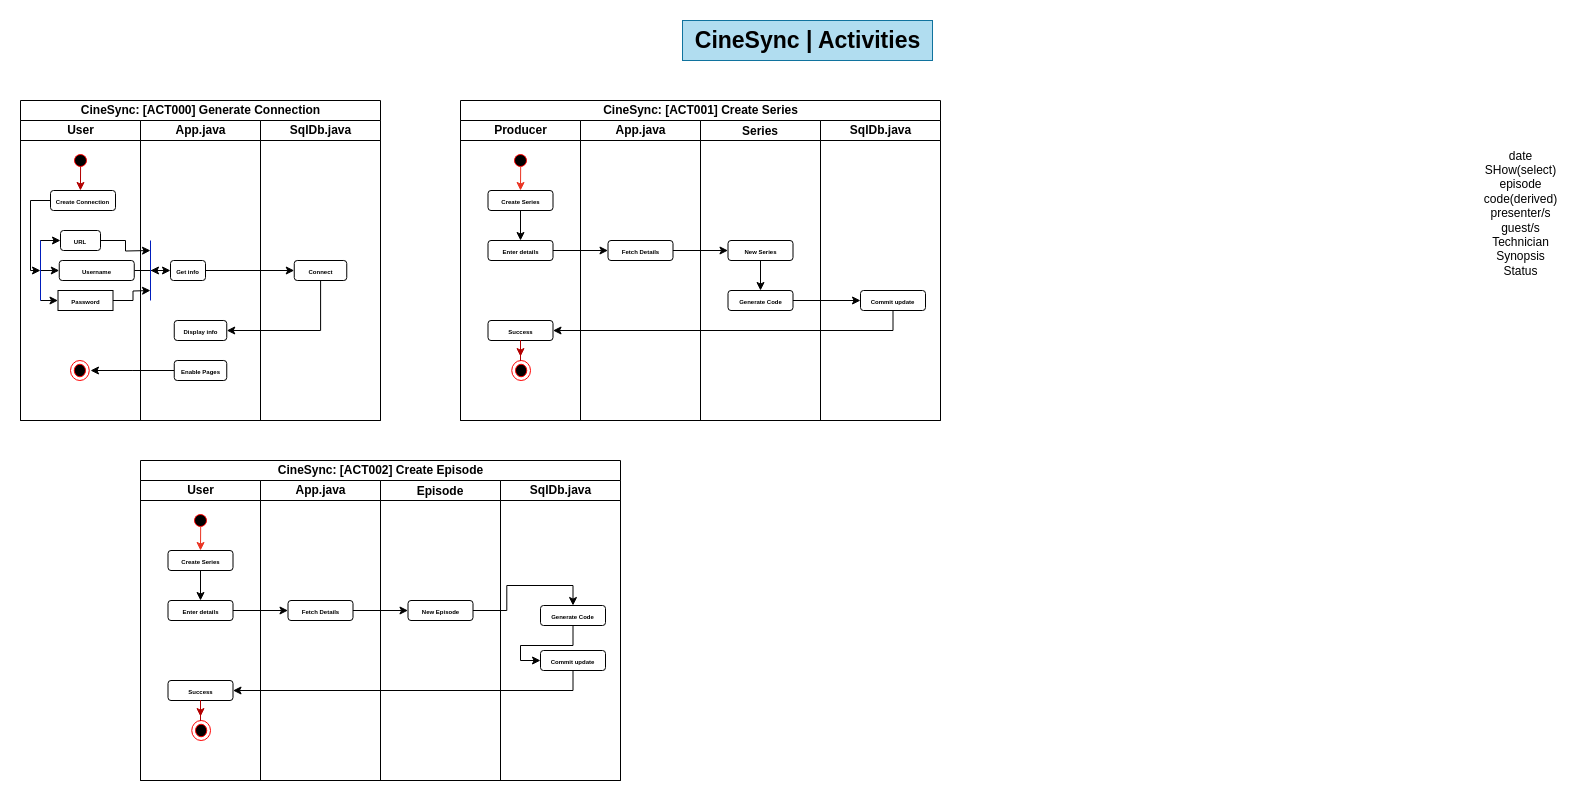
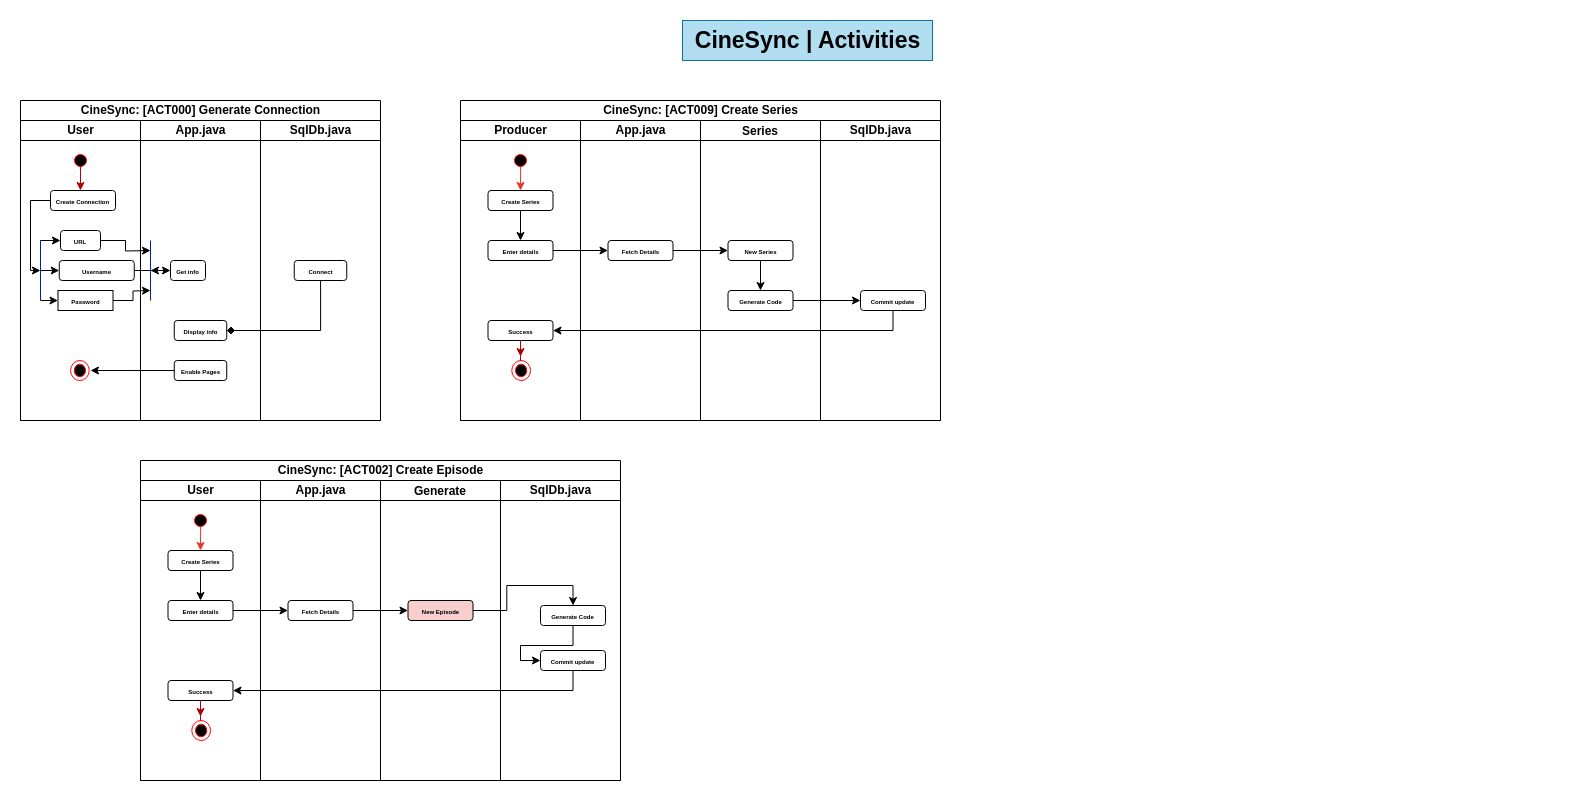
node "CineSync: [ACT001] Create Series": label "CineSync: [ACT001] Create Series" -> "CineSync: [ACT009] Create Series"
node "date SHow(select) episode code(derived) presenter/s guest/s Technician Synopsis Status": removed
edge "Get info" -> "Connect": removed
edge "Connect" -> "Display info": arrowhead classic -> diamond
node "Episode": label "Episode" -> "Generate"
node "New Episode": fillcolor #ffffff -> #f8cecc
